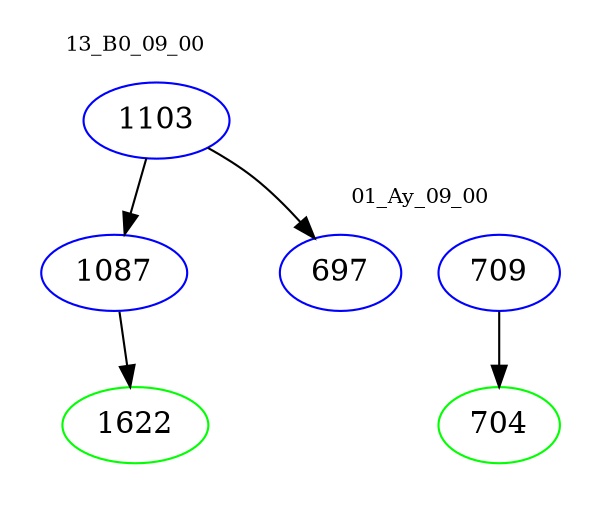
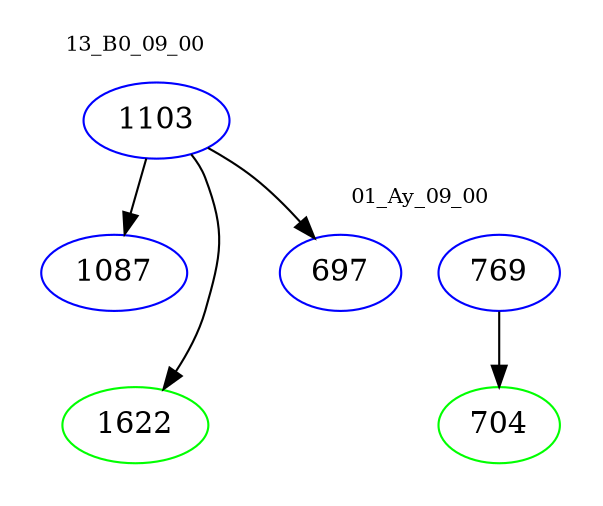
node "709": label "709" -> "769"
edge "1087" -> "1622": now "1103" -> "1622"
